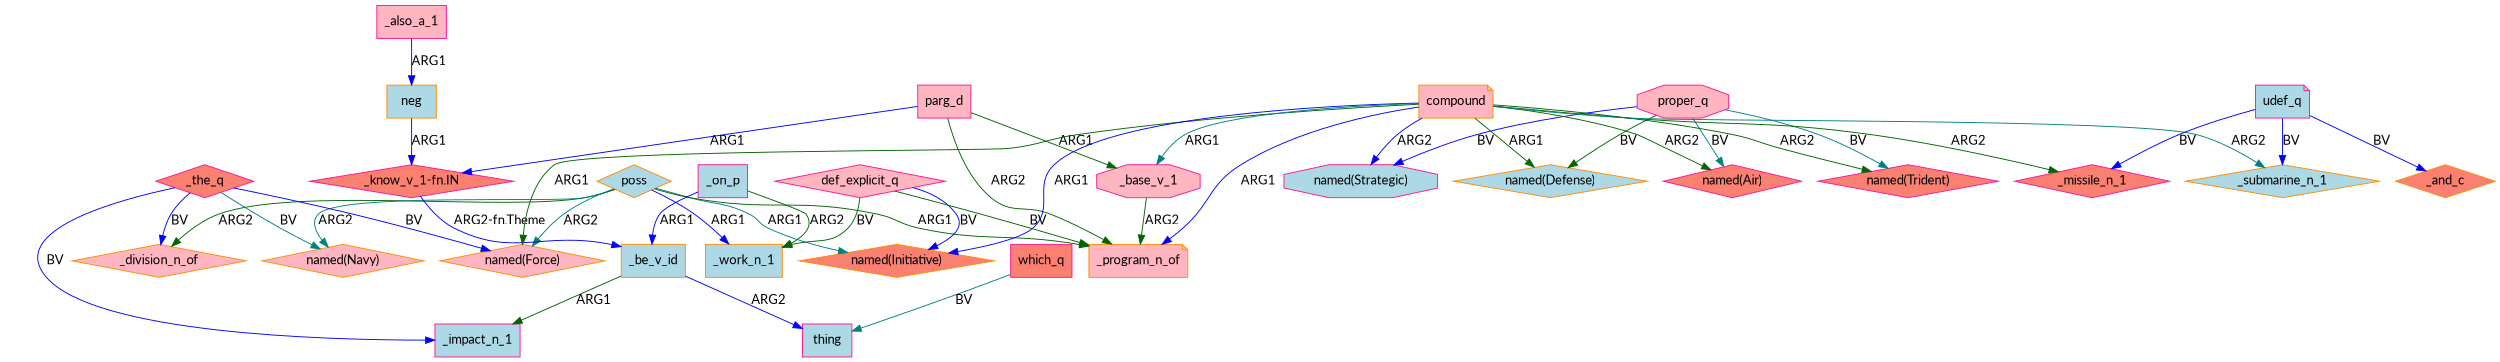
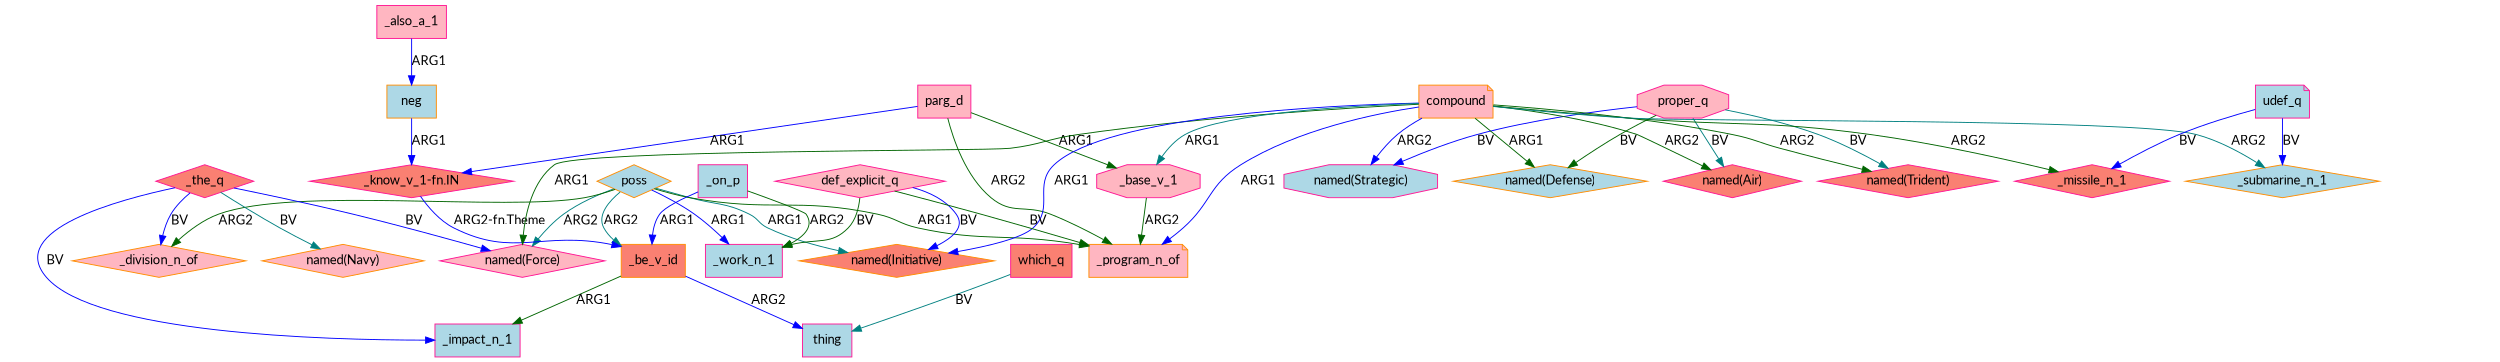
node "_and_c": removed
edge "poss" -> "named(Navy)": now "poss" -> "_be_v_id"
node "named(Force)": color darkorange -> deeppink
node "_be_v_id": fillcolor lightblue -> salmon
node "_work_n_1": color darkorange -> deeppink
